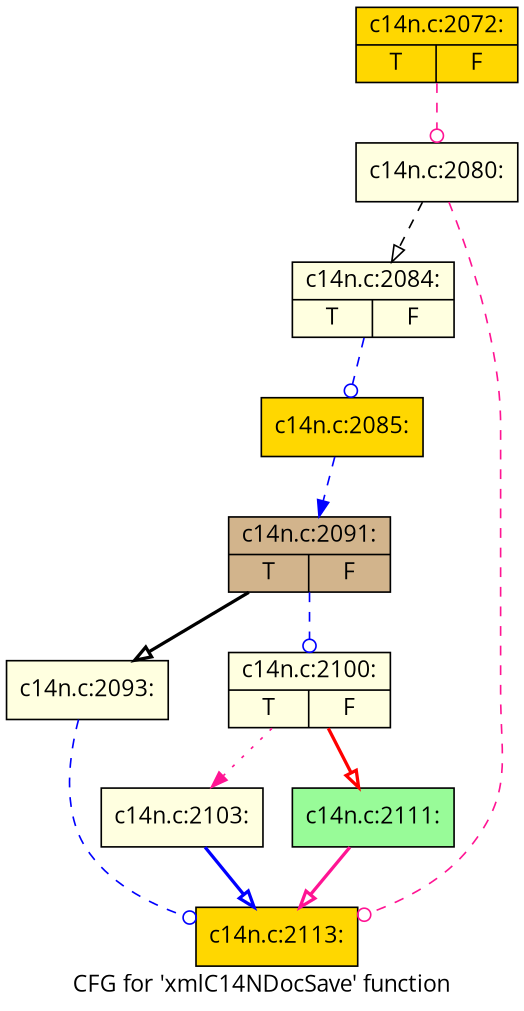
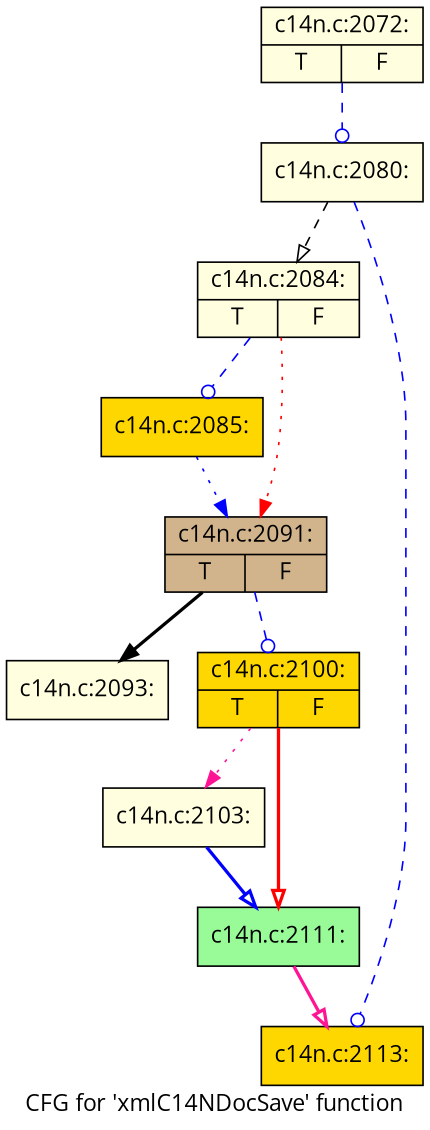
node "c14n.c:2072:": fillcolor gold -> lightyellow
edge "c14n.c:2072:" -> "c14n.c:2080:": color deeppink -> blue
edge "c14n.c:2084:" -> "c14n.c:2091:": added
edge "c14n.c:2085:" -> "c14n.c:2091:": style dashed -> dotted
edge "c14n.c:2080:" -> "c14n.c:2113:": color deeppink -> blue
edge "c14n.c:2091:" -> "c14n.c:2093:": arrowhead onormal -> normal
node "c14n.c:2100:": fillcolor lightyellow -> gold
edge "c14n.c:2093:" -> "c14n.c:2113:": removed
edge "c14n.c:2103:" -> "c14n.c:2113:": now "c14n.c:2103:" -> "c14n.c:2111:"
